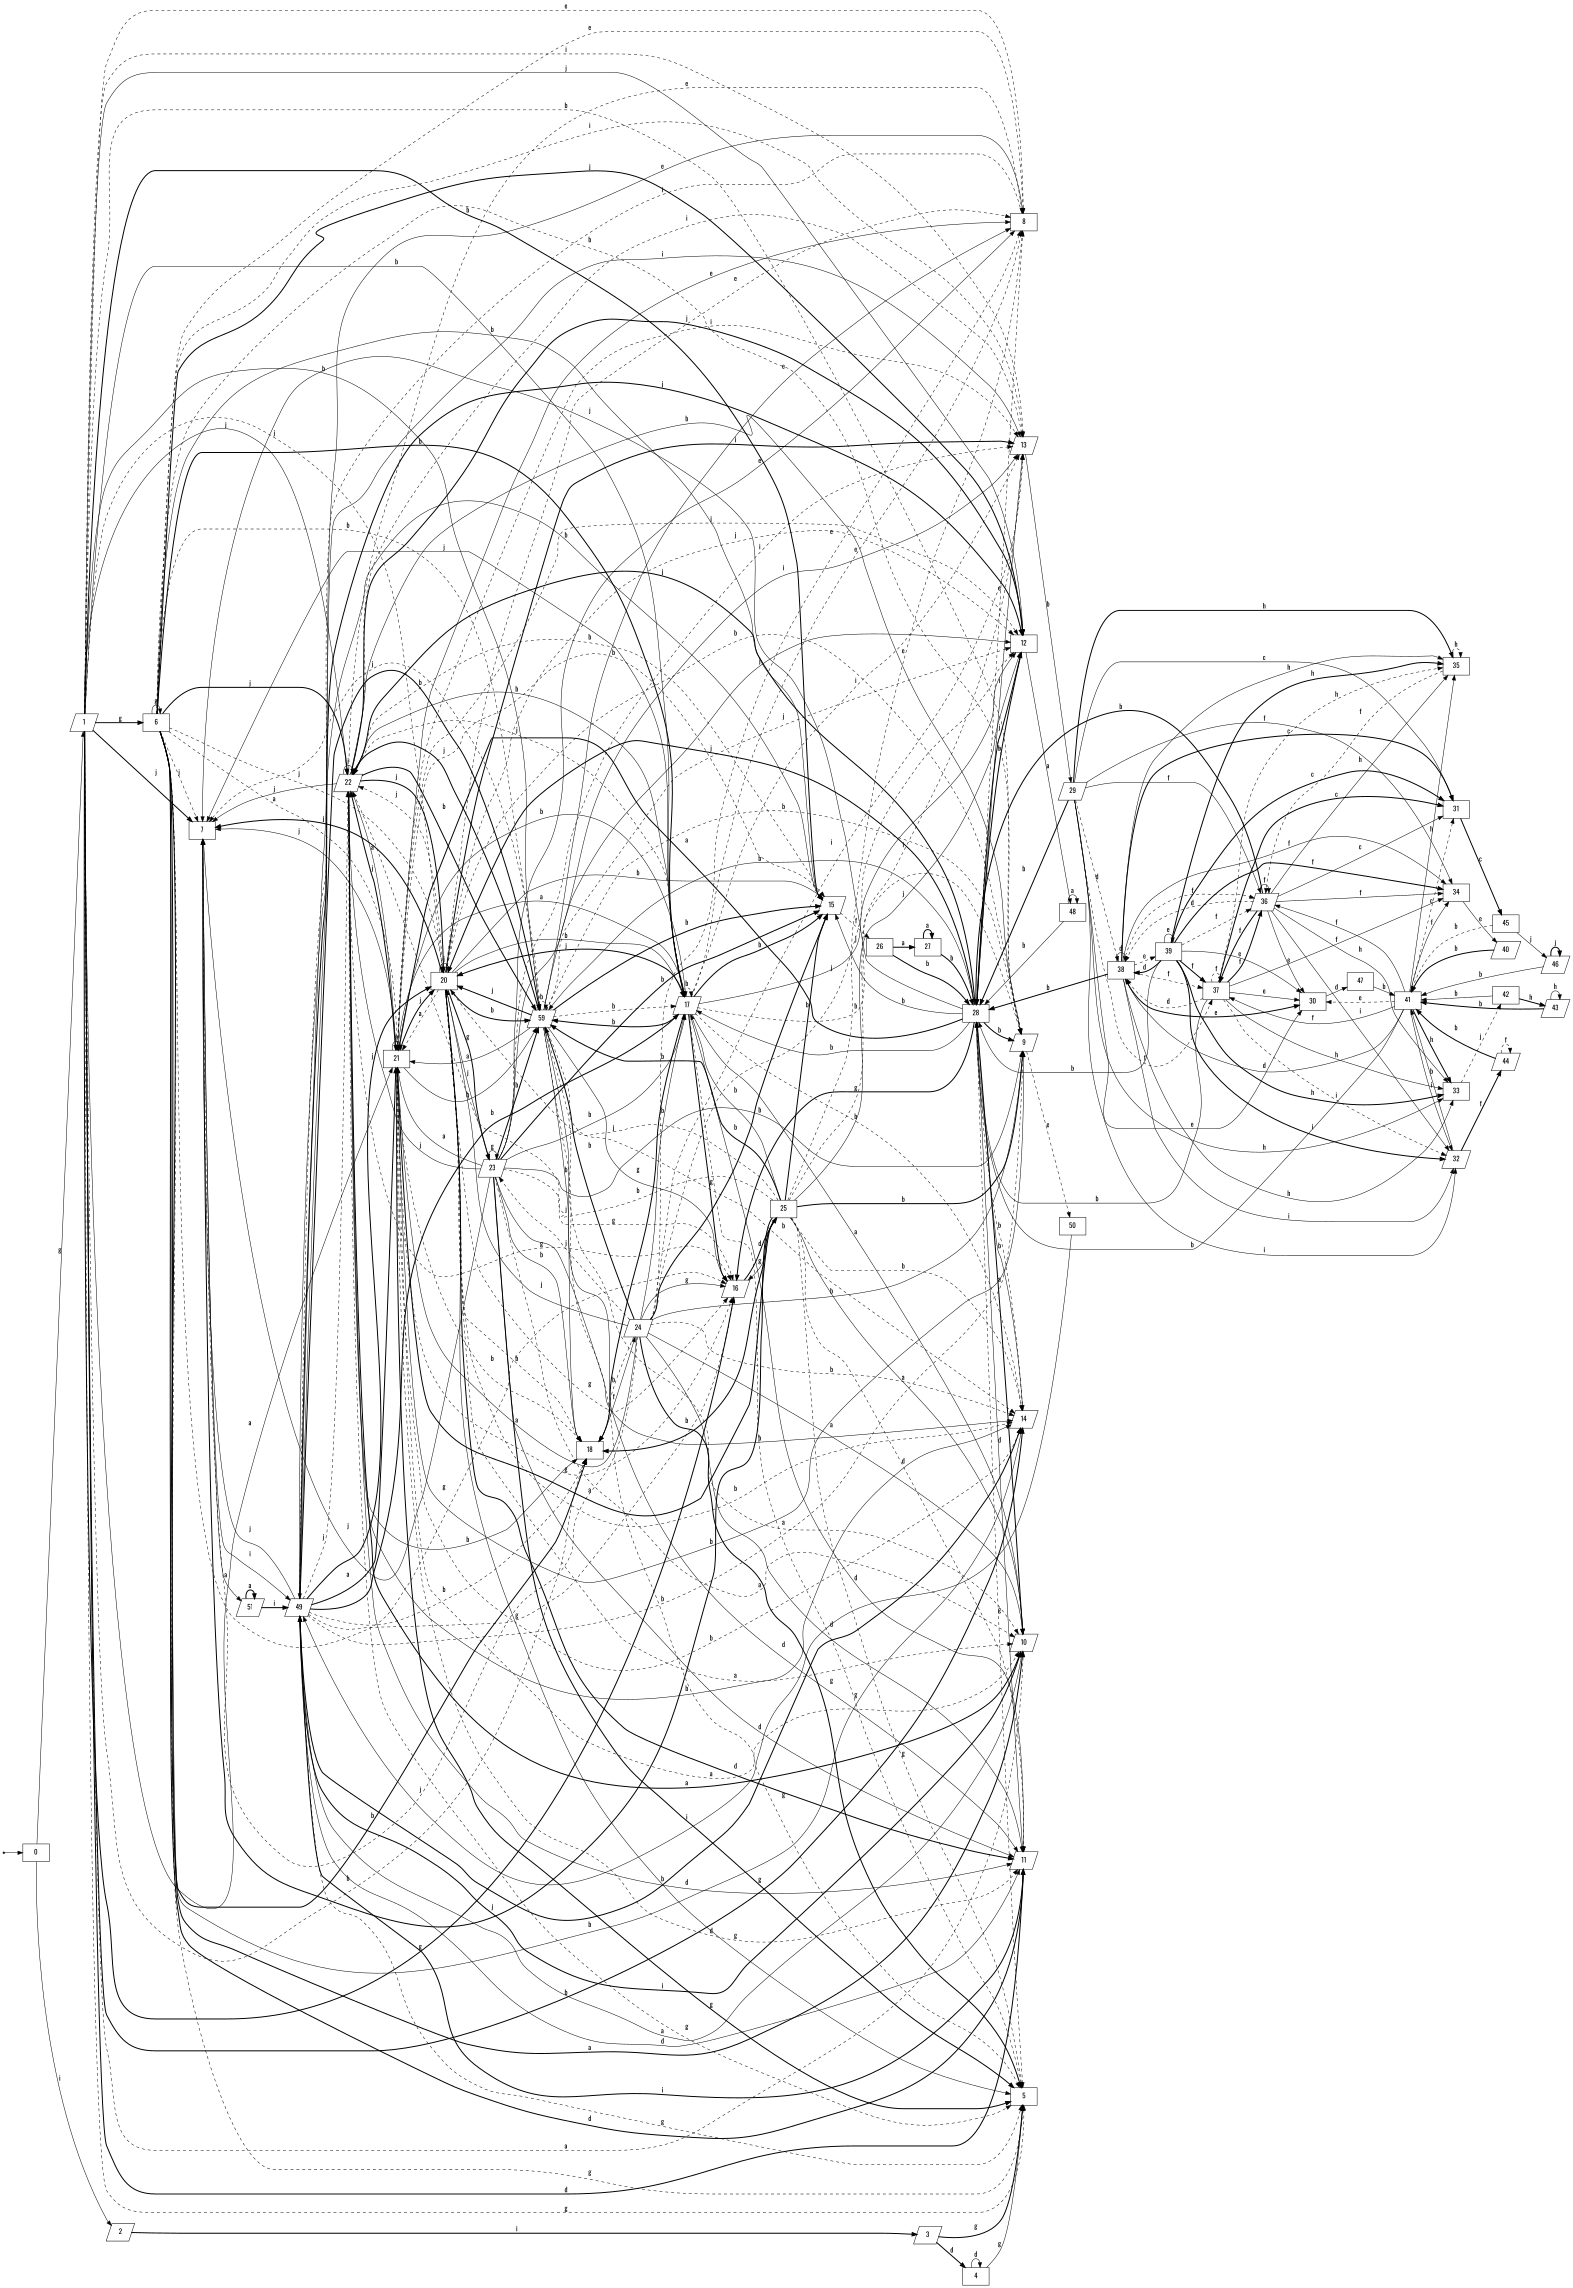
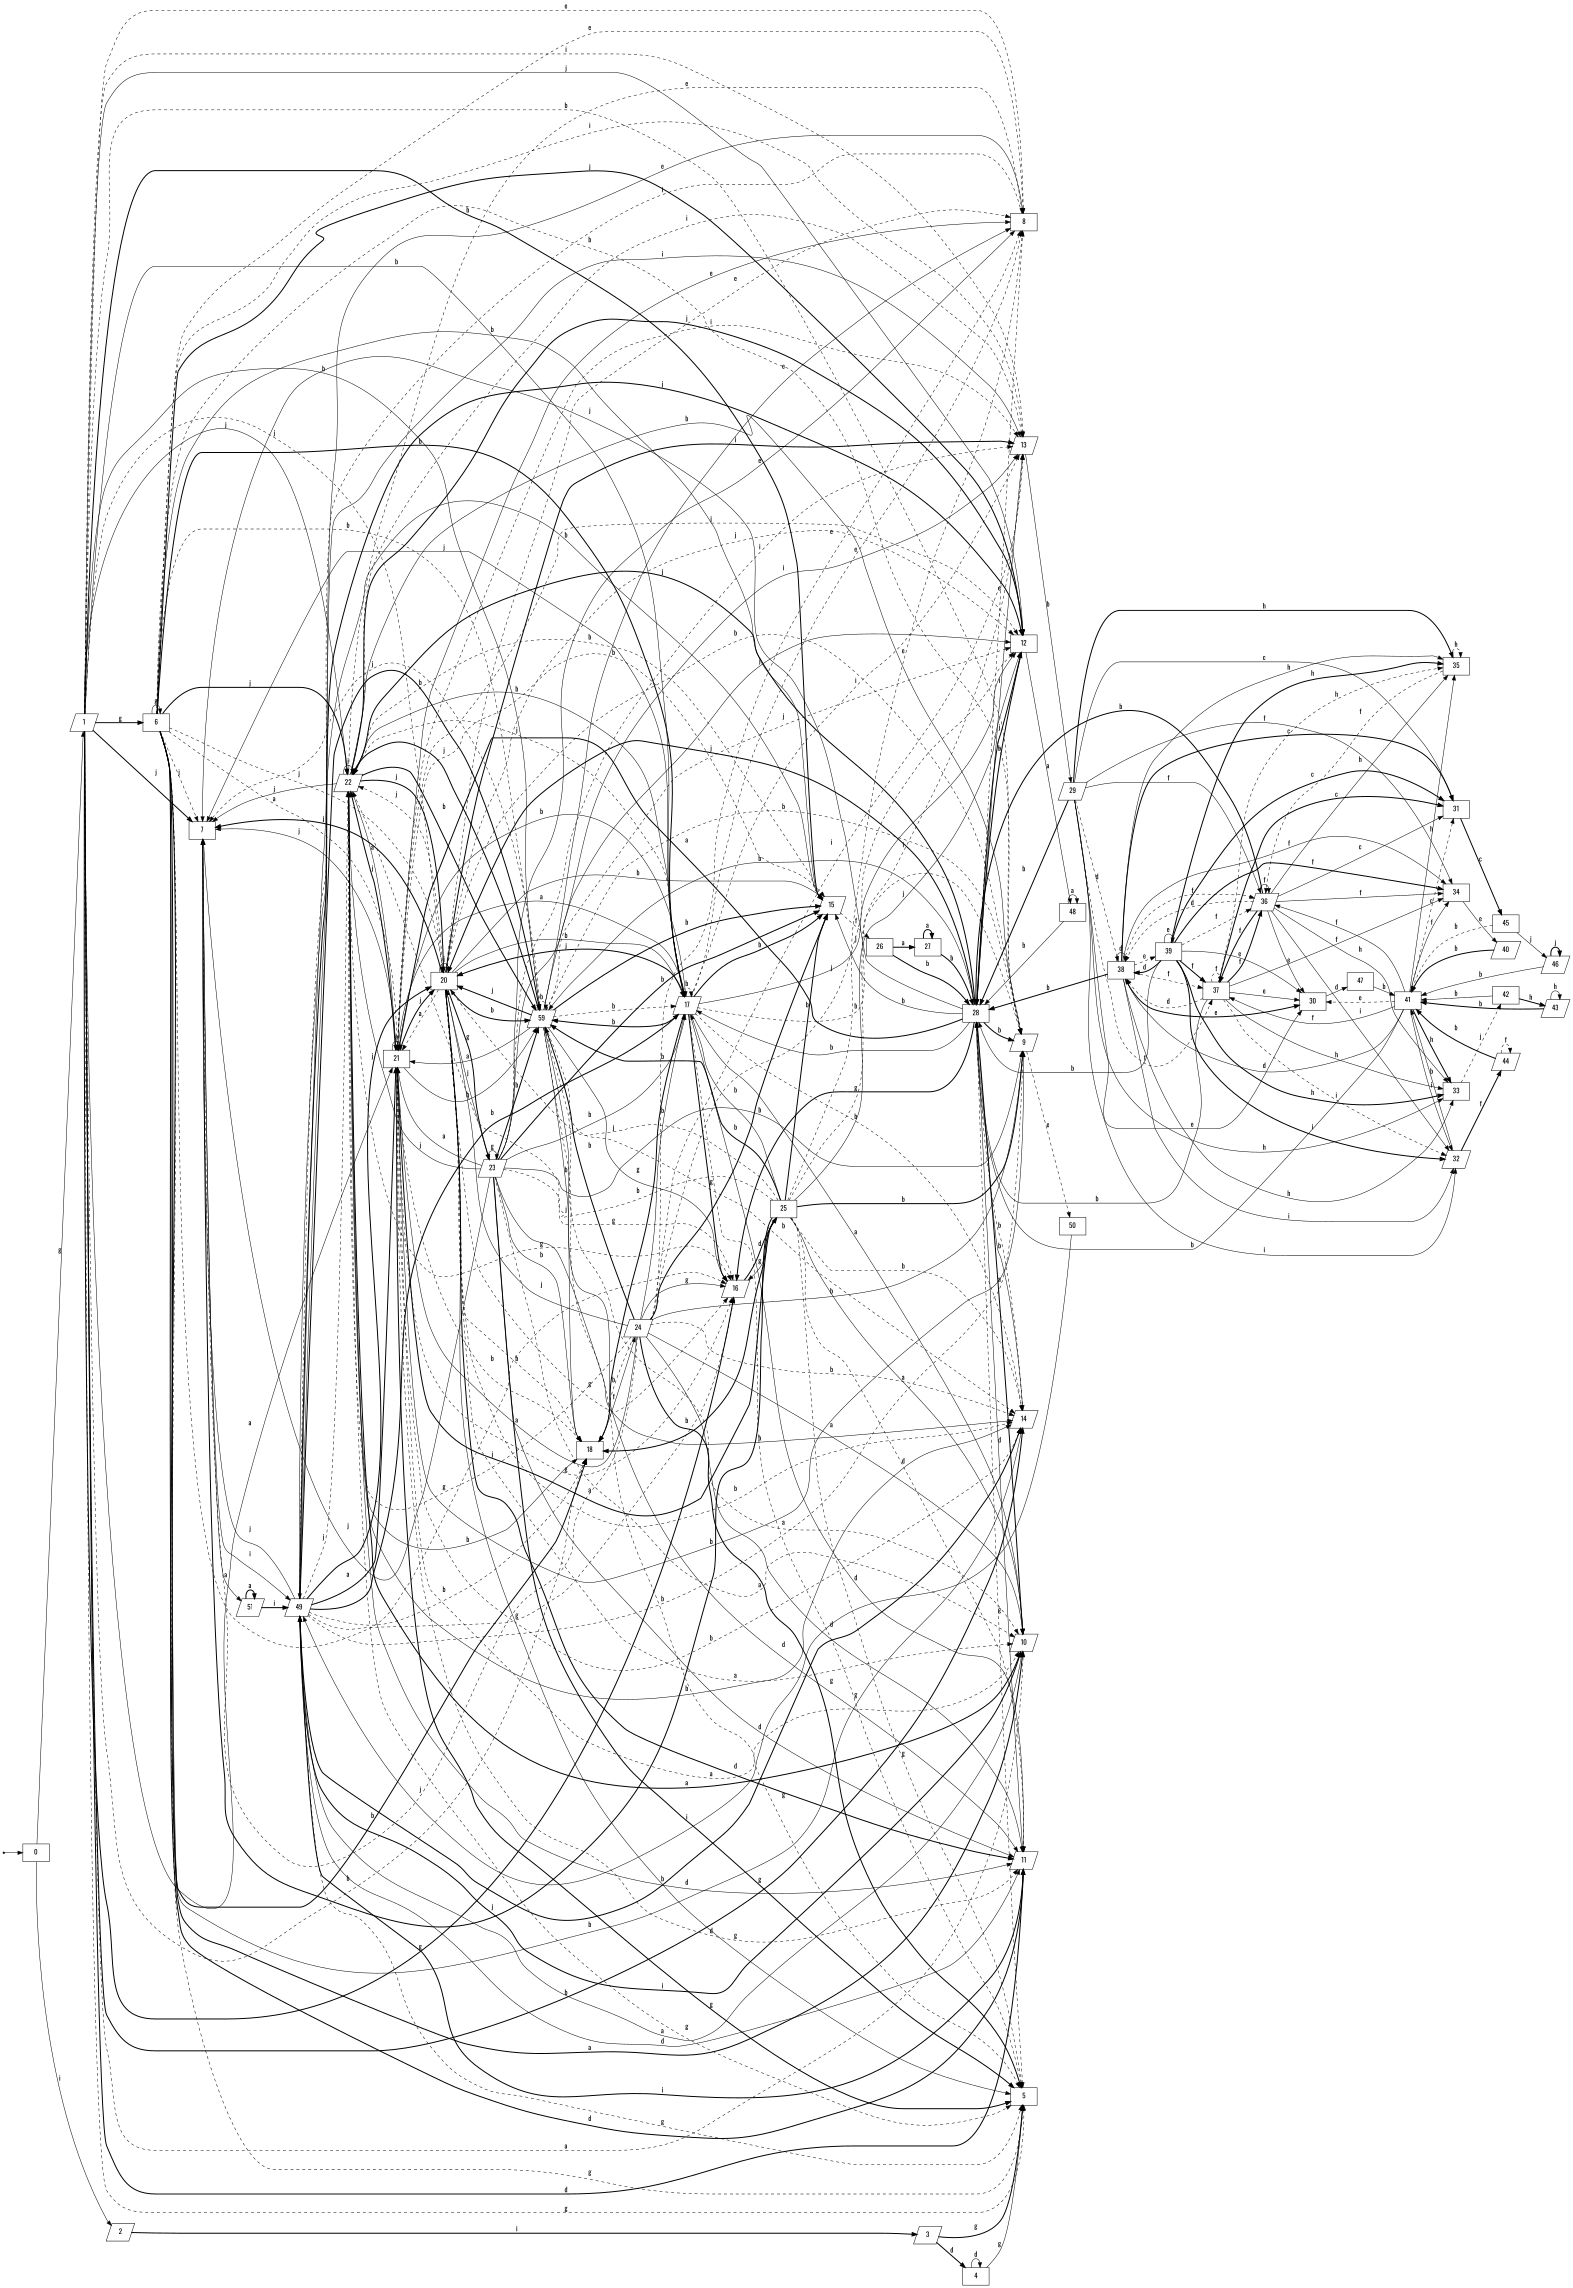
edge "24" -> "23": now "24" -> "22"
